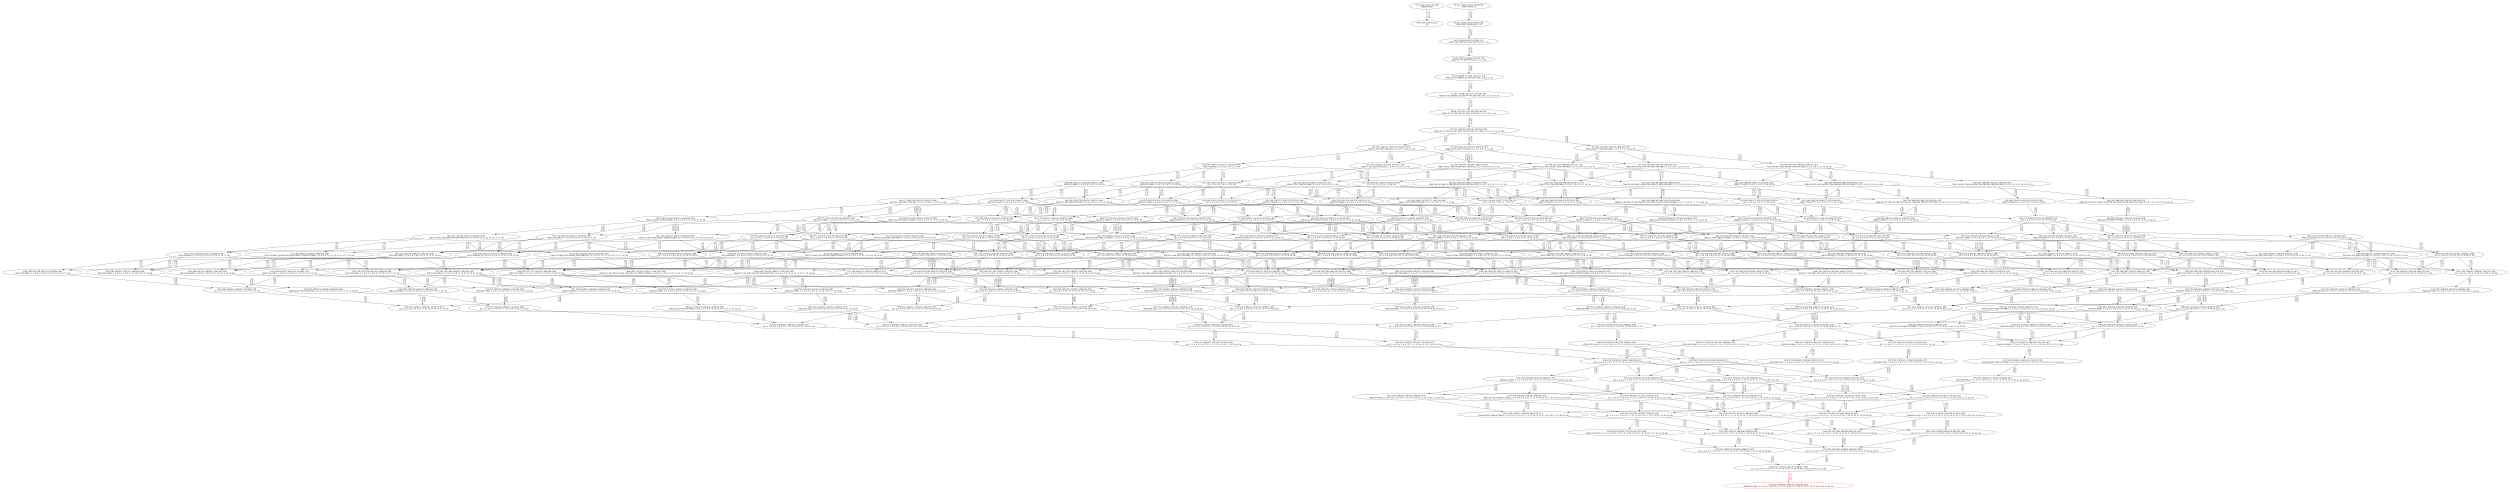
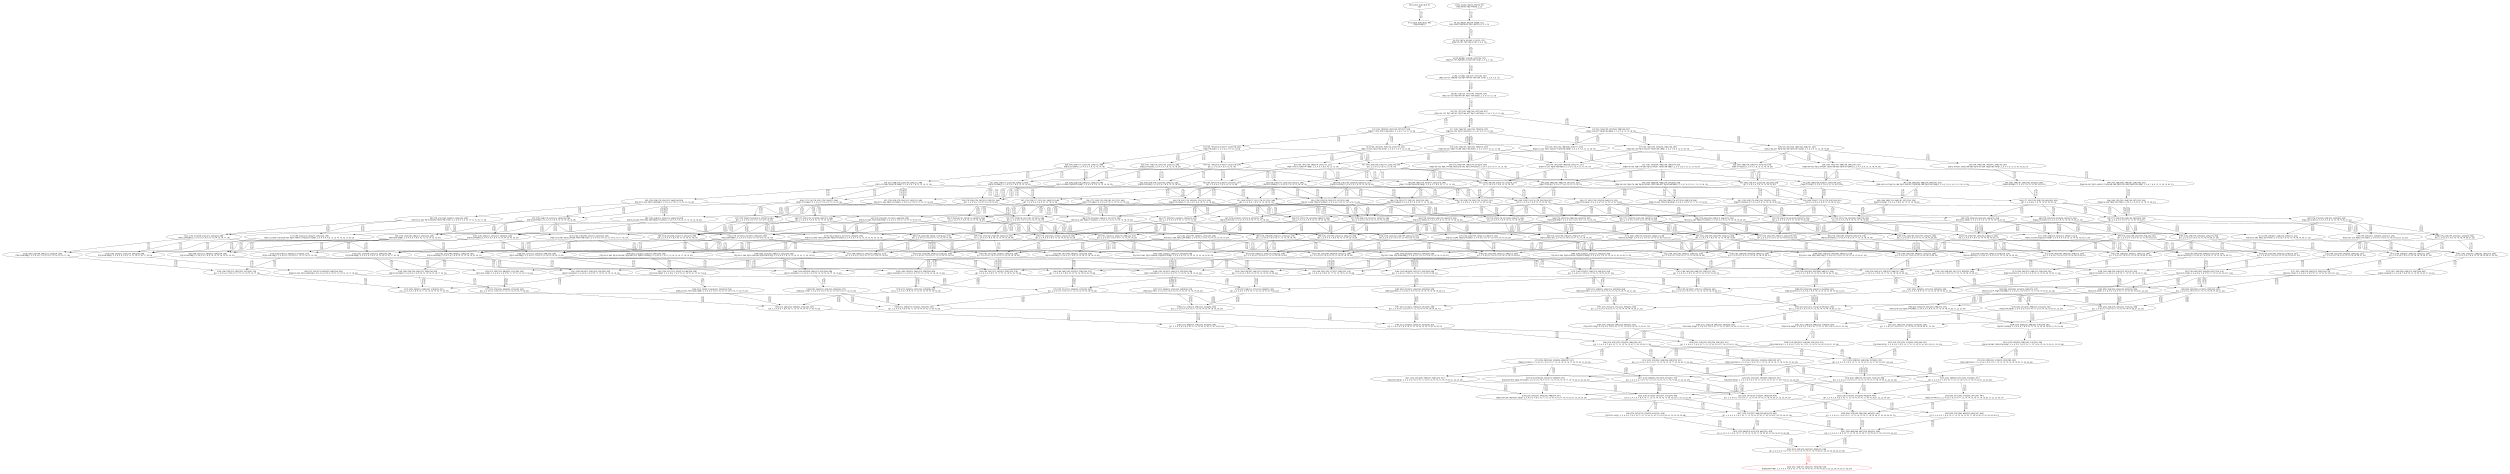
node "S2: [32, 32] [32, 32] [32, 40] [55, 69] {T0J1:55-69}{1, 2}": removed
edge "S1: [0, 0] [0, 0] [0, 0] [32, 40] {T0J0:32-40}{1}" -> "S0: [0, 0] [0, 0] [0, 0] [0, 0] {}{}": reversed
